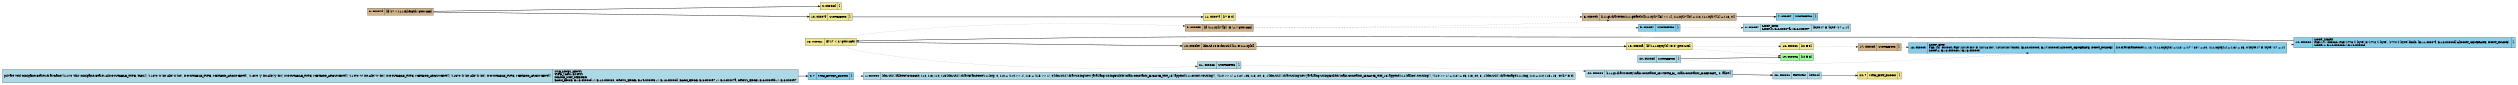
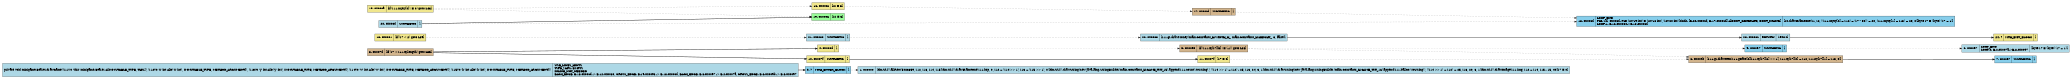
edge "13: 0x0081" -> "5: 0x0095": now "4: 0x008d" -> "5: 0x0095"
node "12: 0x0080": removed
node "14: 0x00be": removed
